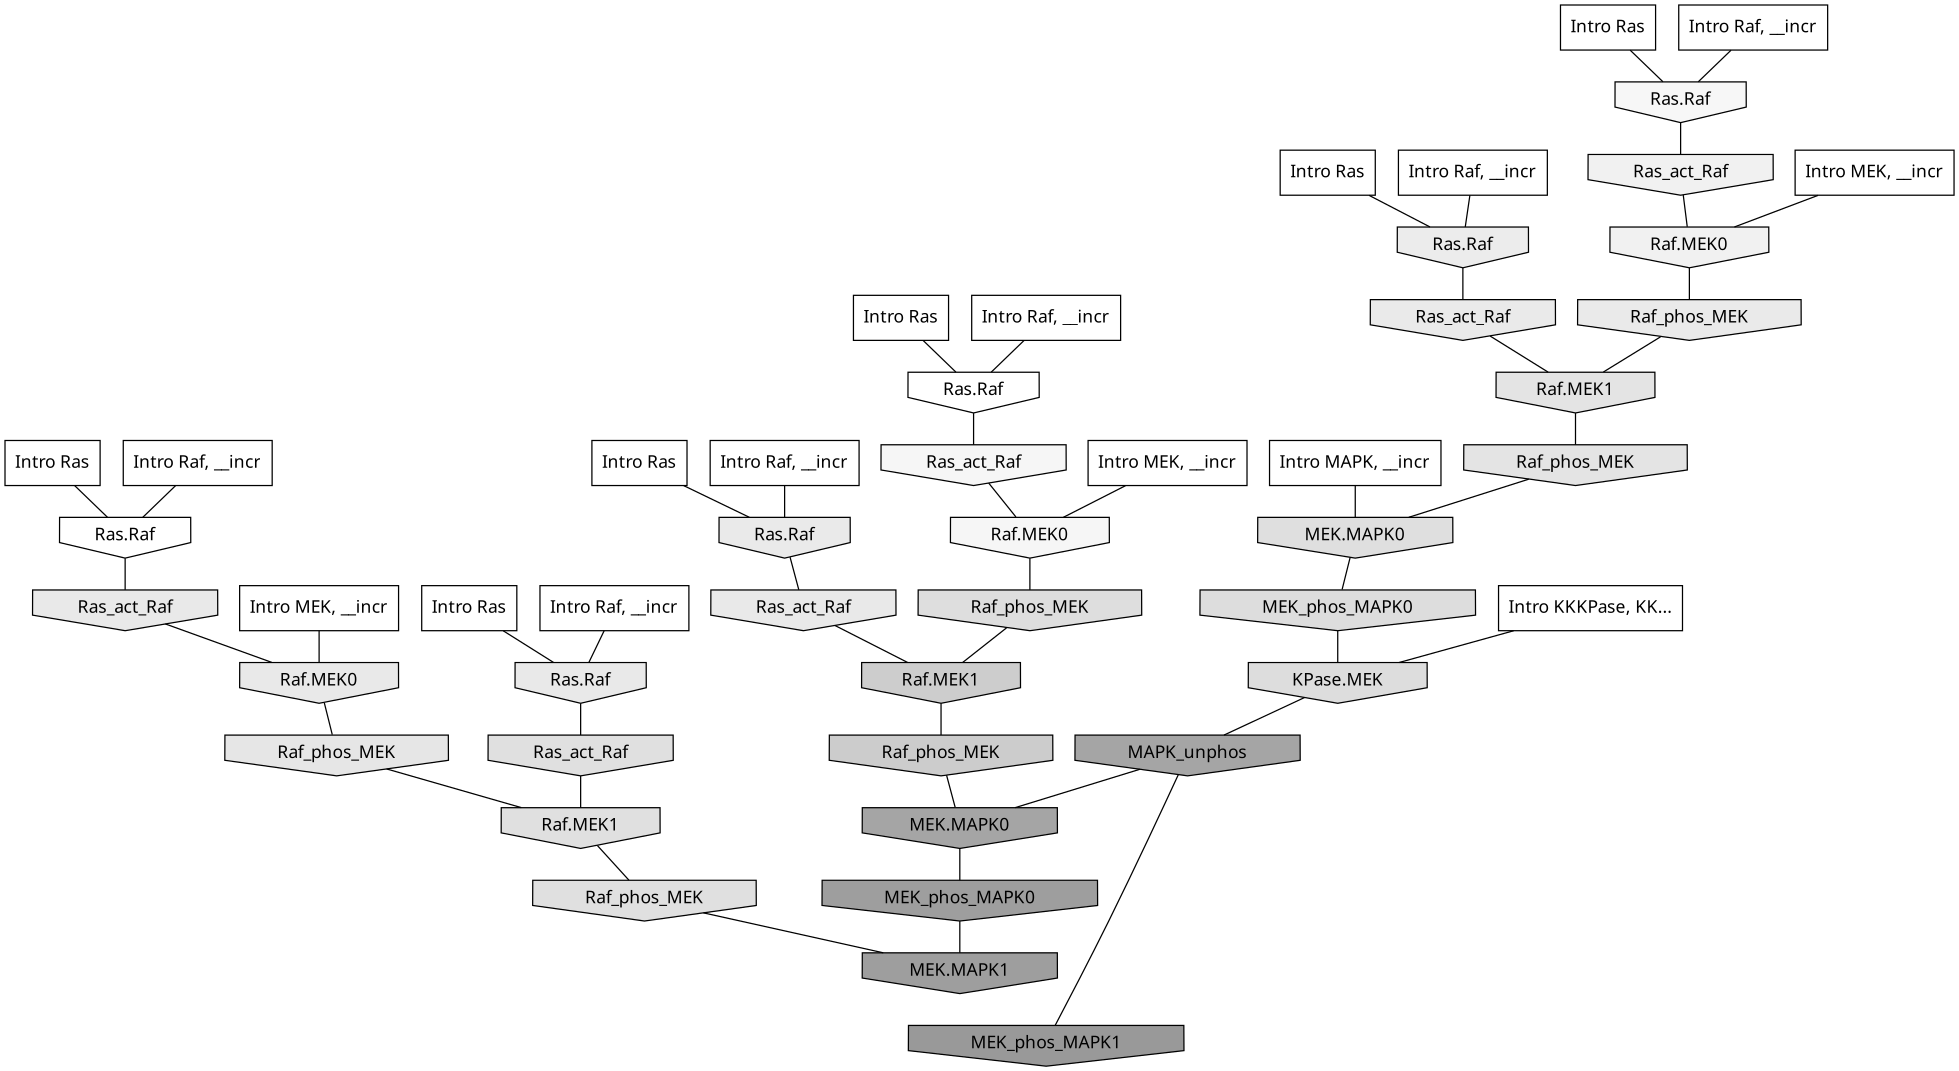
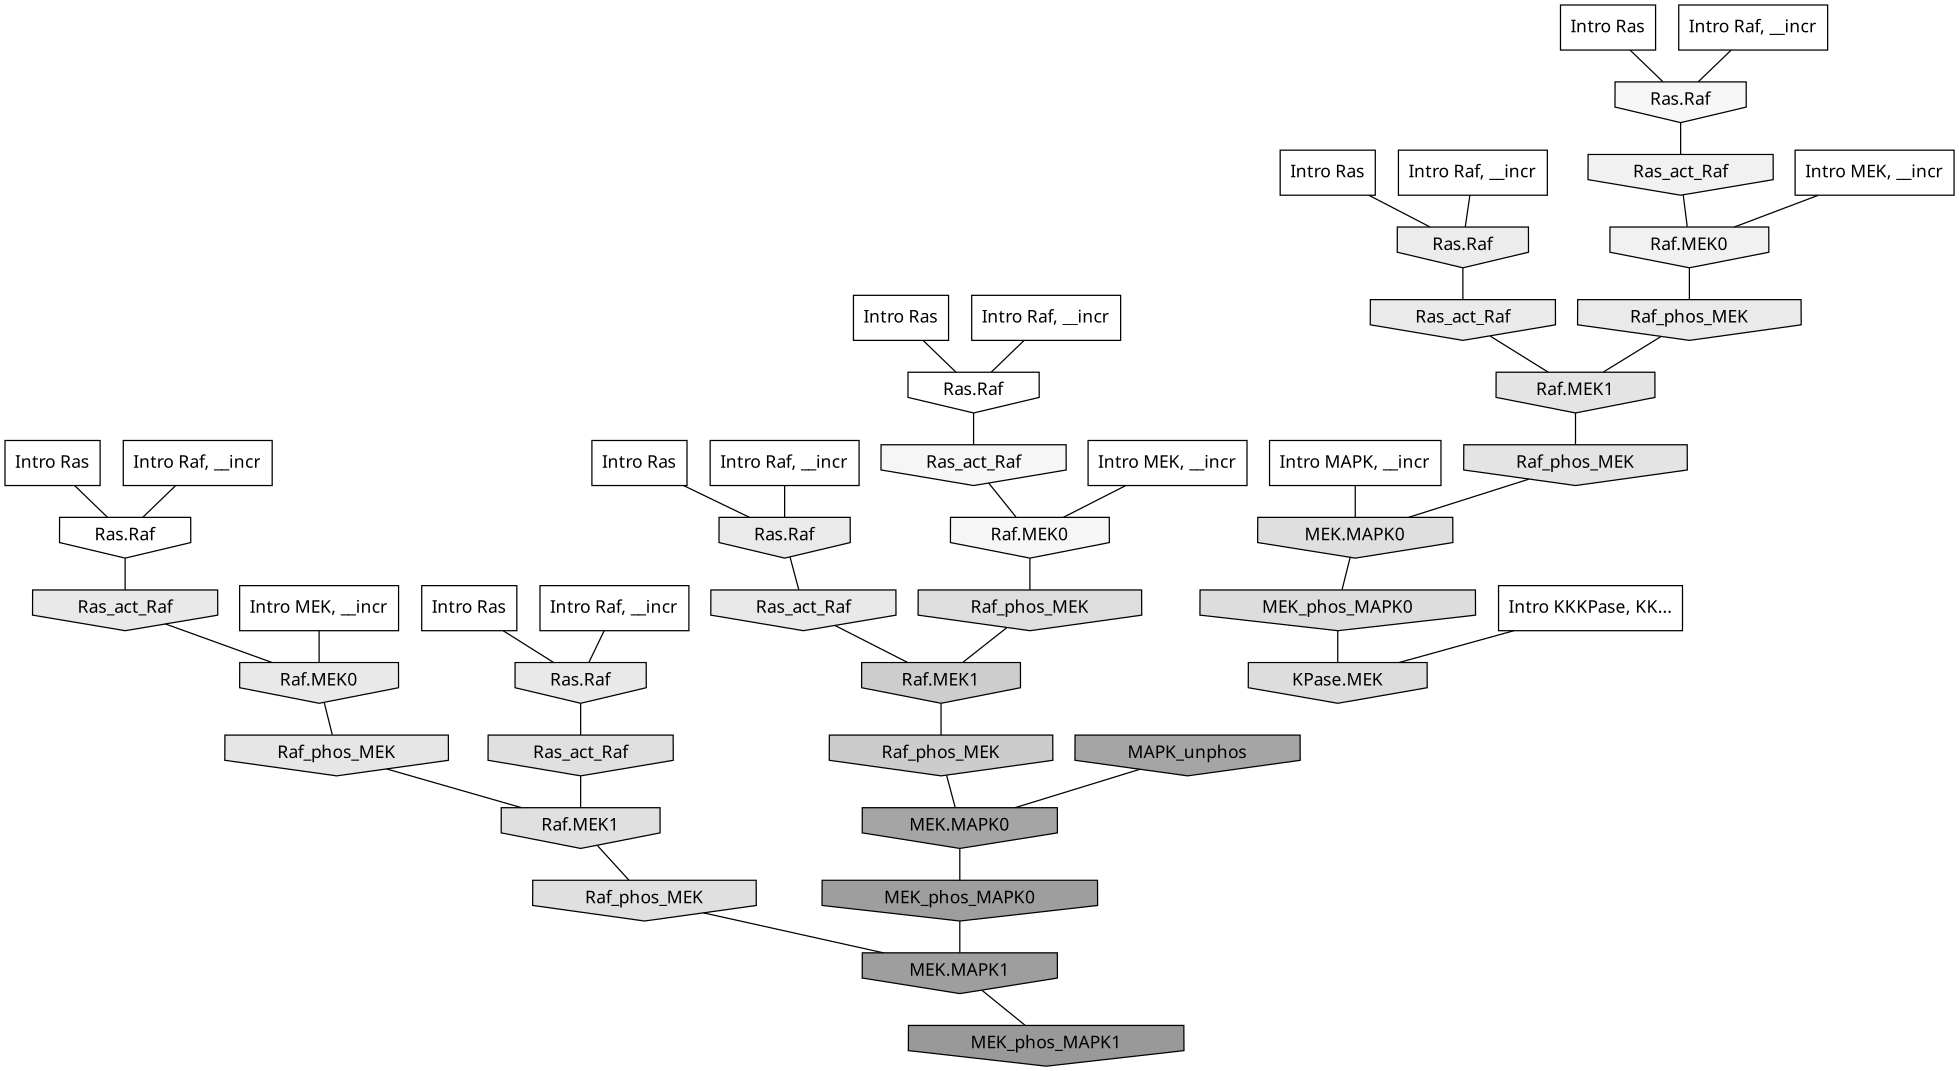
edge "KPase.MEK" -- "MAPK_unphos": removed
edge "MAPK_unphos" -- "MEK_phos_MAPK1": now "MEK.MAPK1" -- "MEK_phos_MAPK1"
